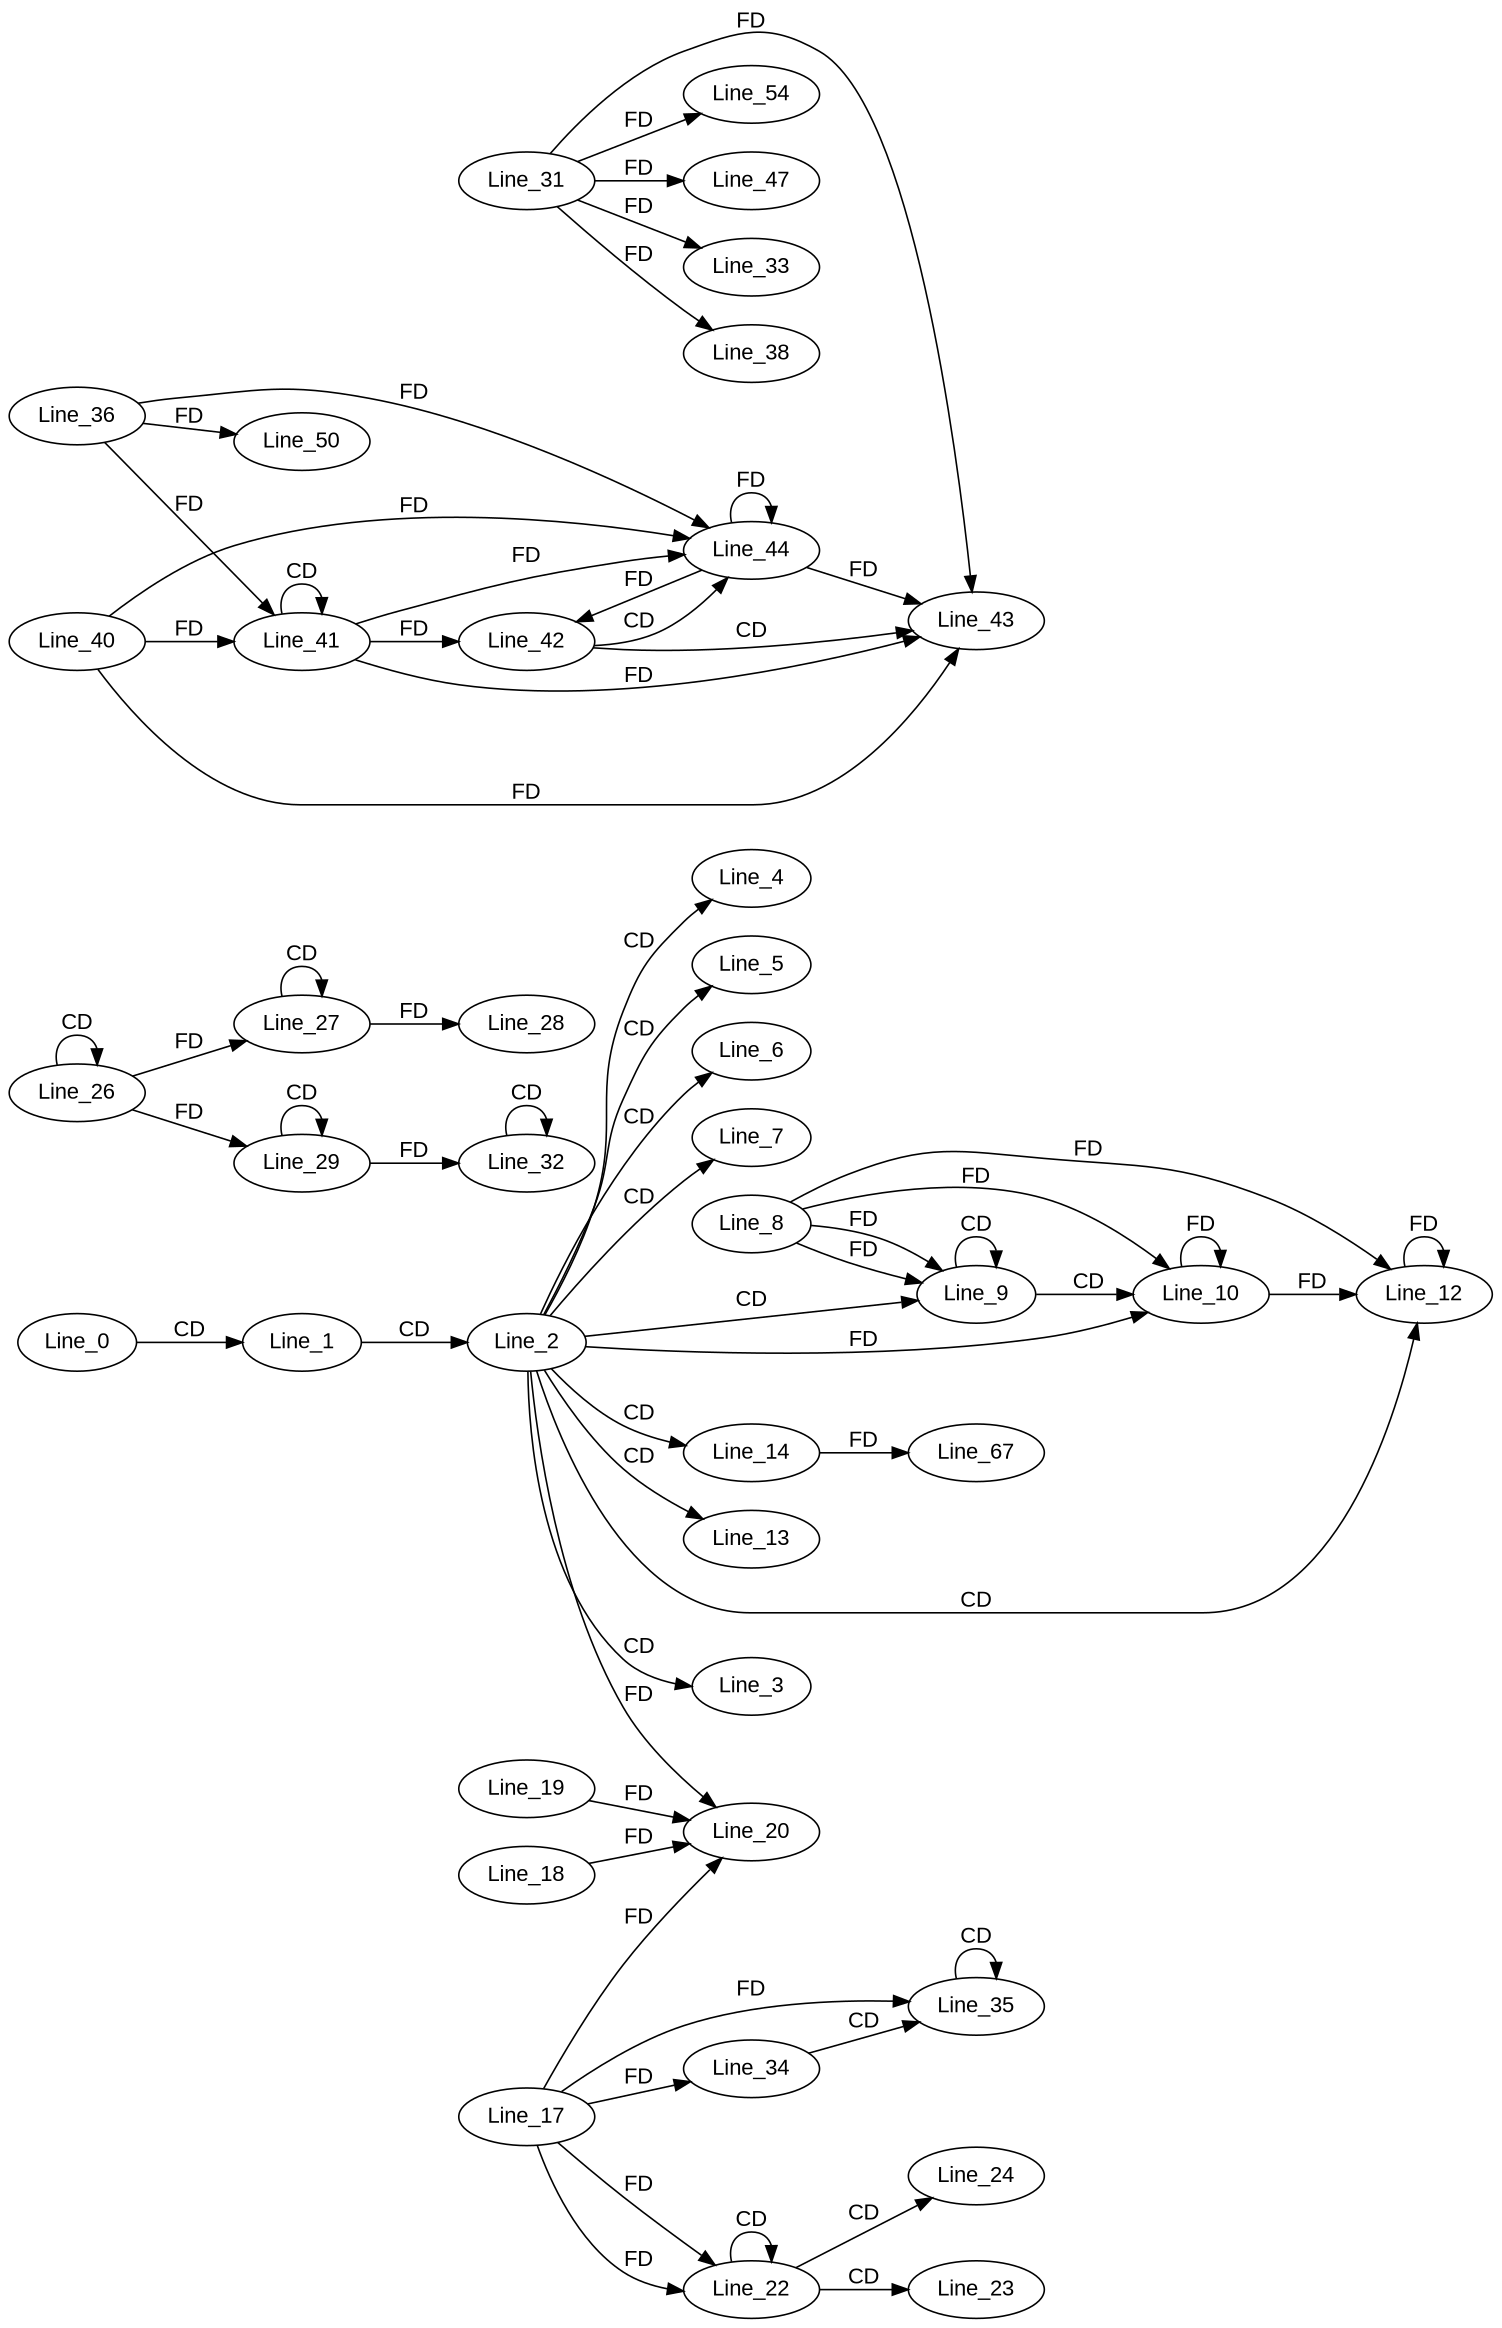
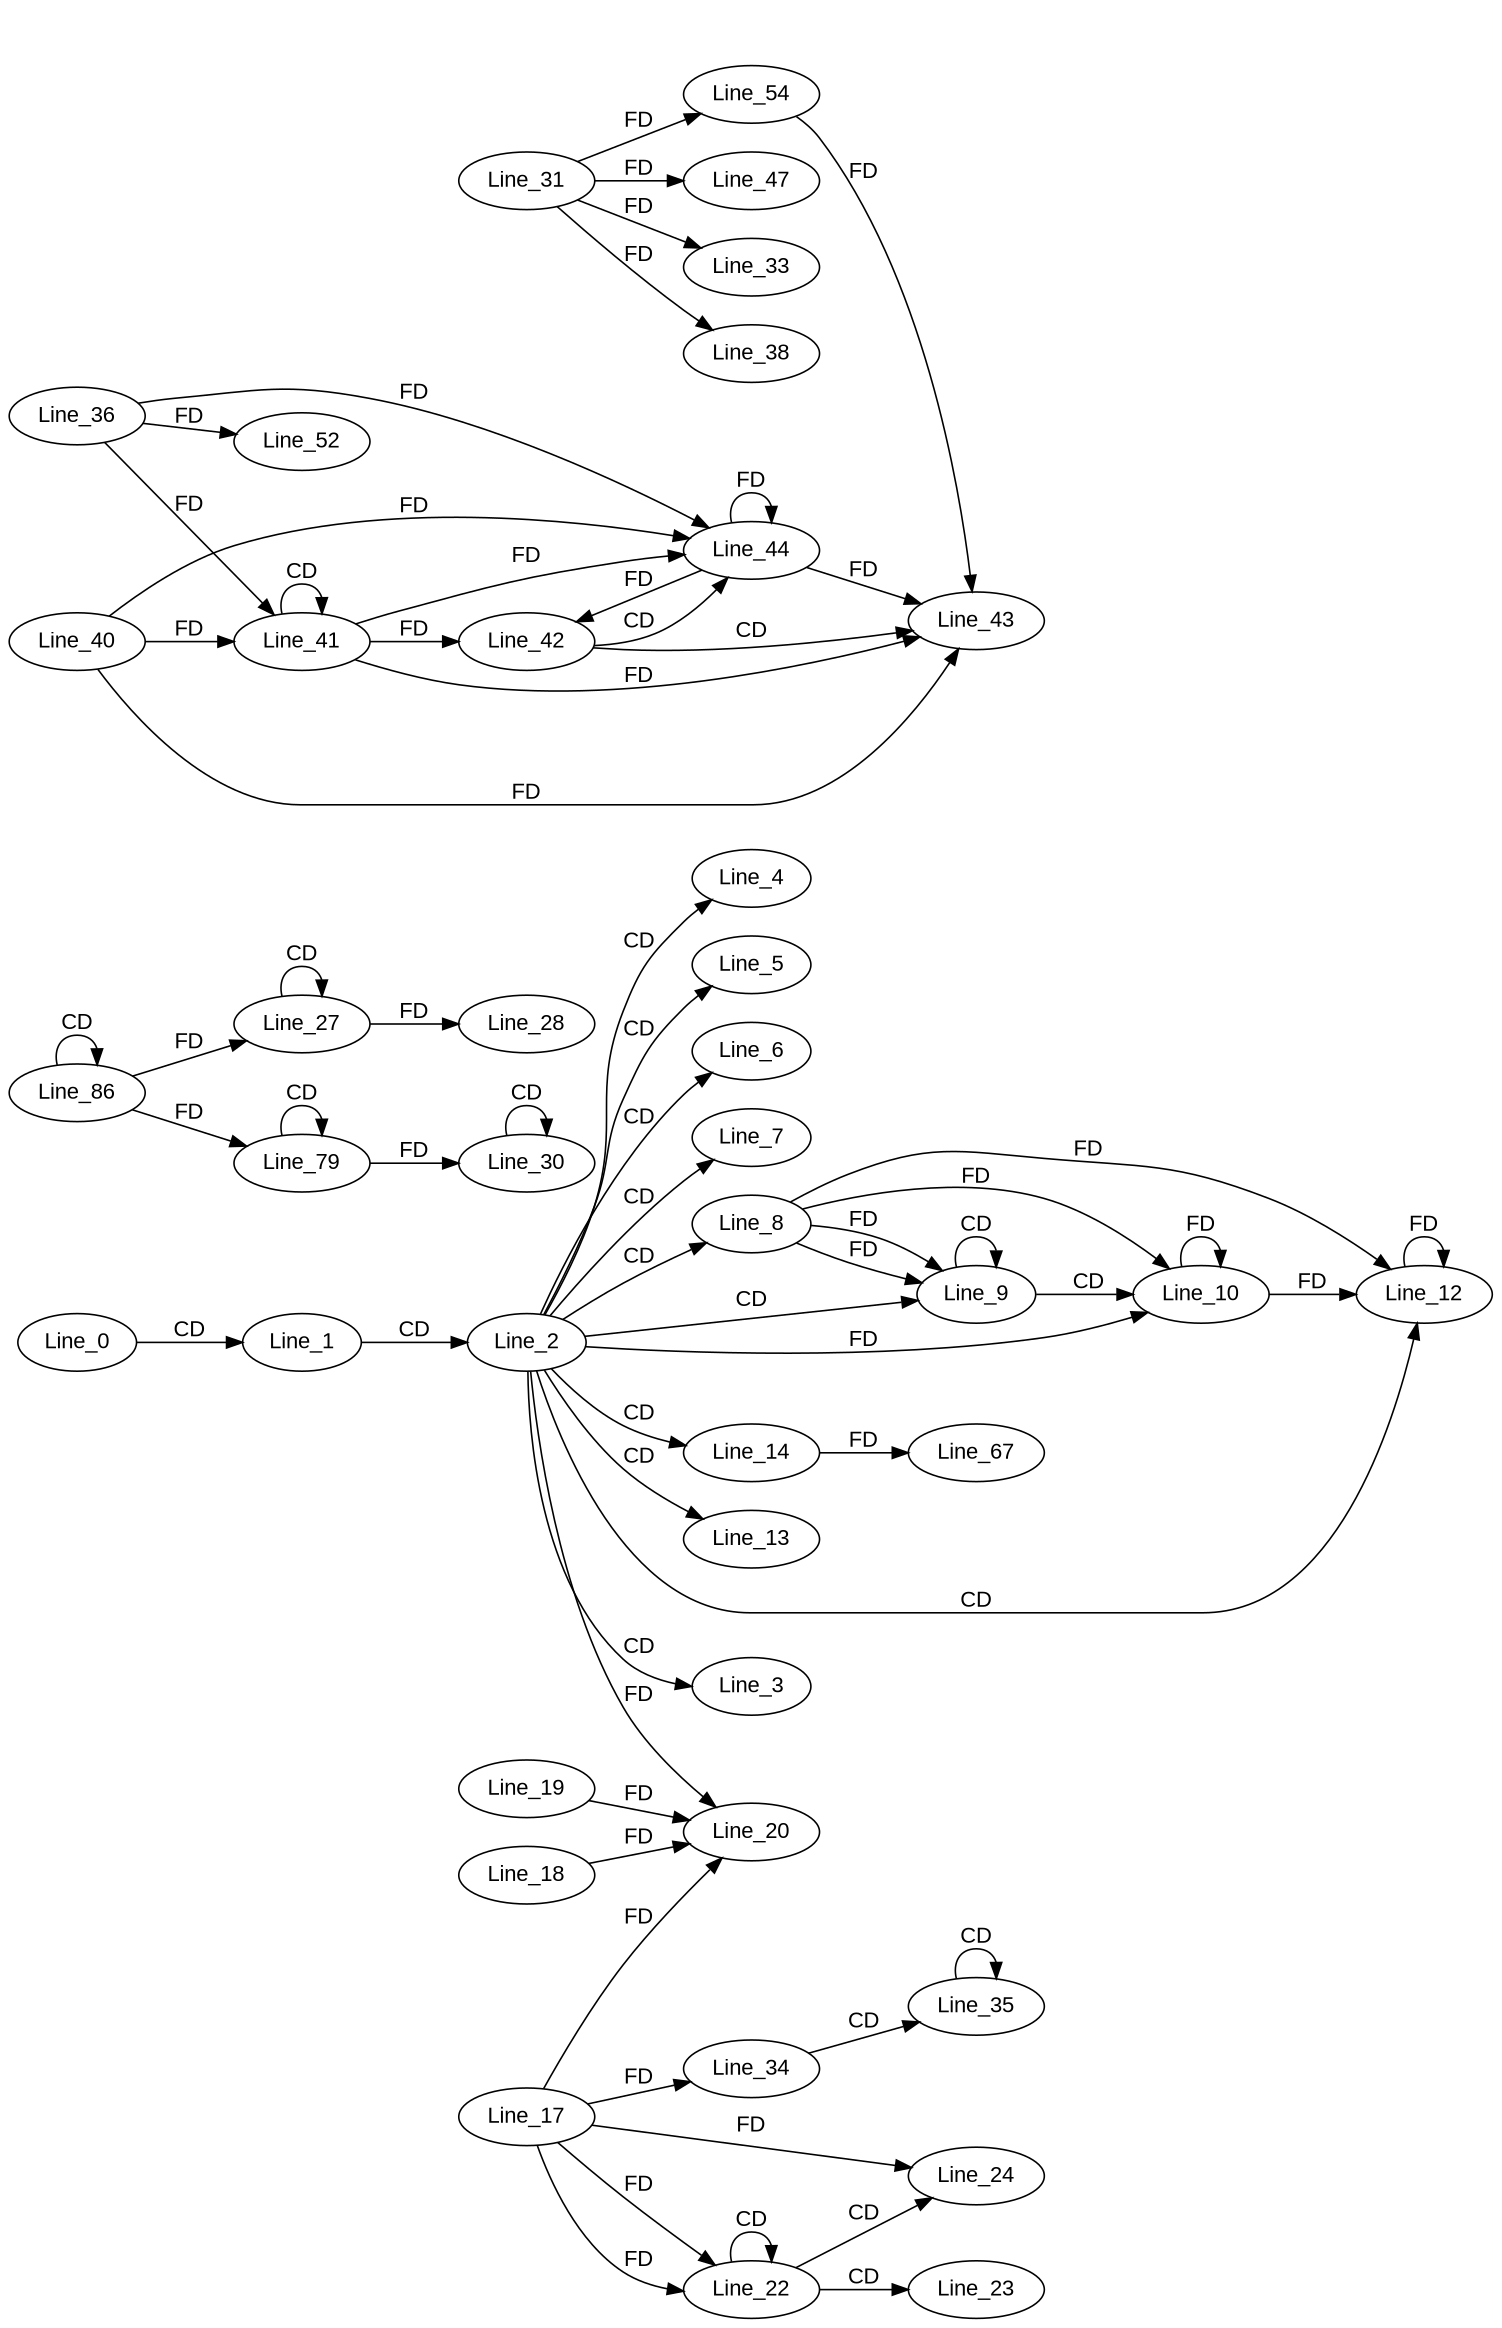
edge "Line_31" -> "Line_43": now "Line_54" -> "Line_43"
node "Line_50": label "Line_50" -> "Line_52"
node "Line_26": label "Line_26" -> "Line_86"
node "Line_29": label "Line_29" -> "Line_79"
node "Line_32": label "Line_32" -> "Line_30"
edge "Line_2" -> "Line_8": added, label "CD"
edge "Line_17" -> "Line_35": now "Line_17" -> "Line_24"
